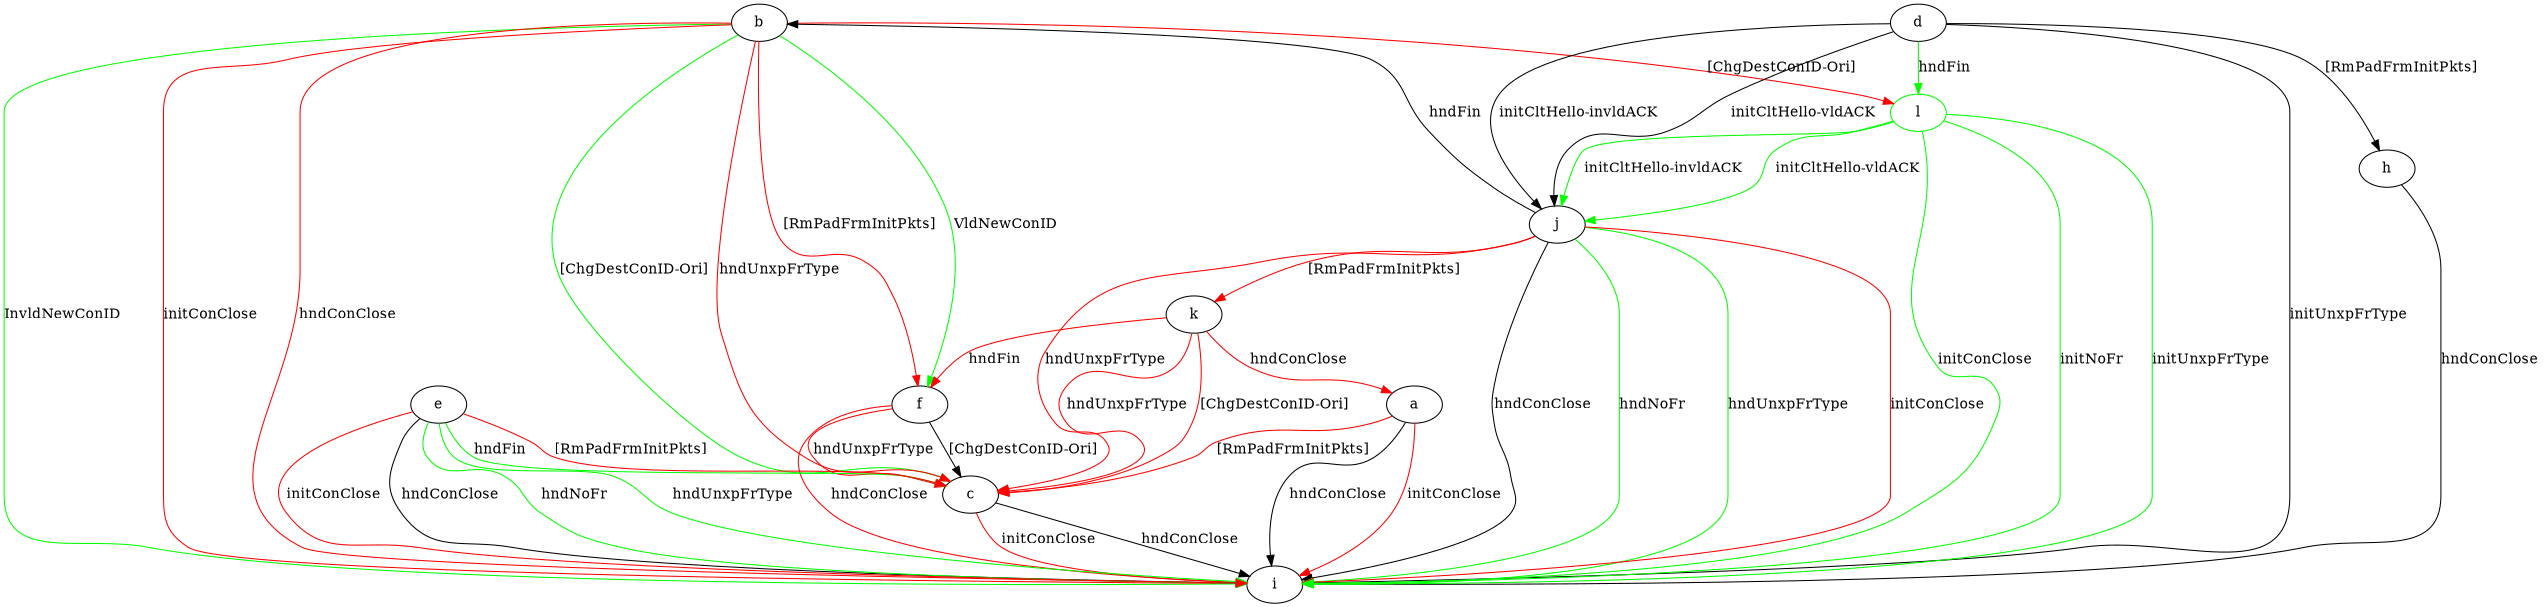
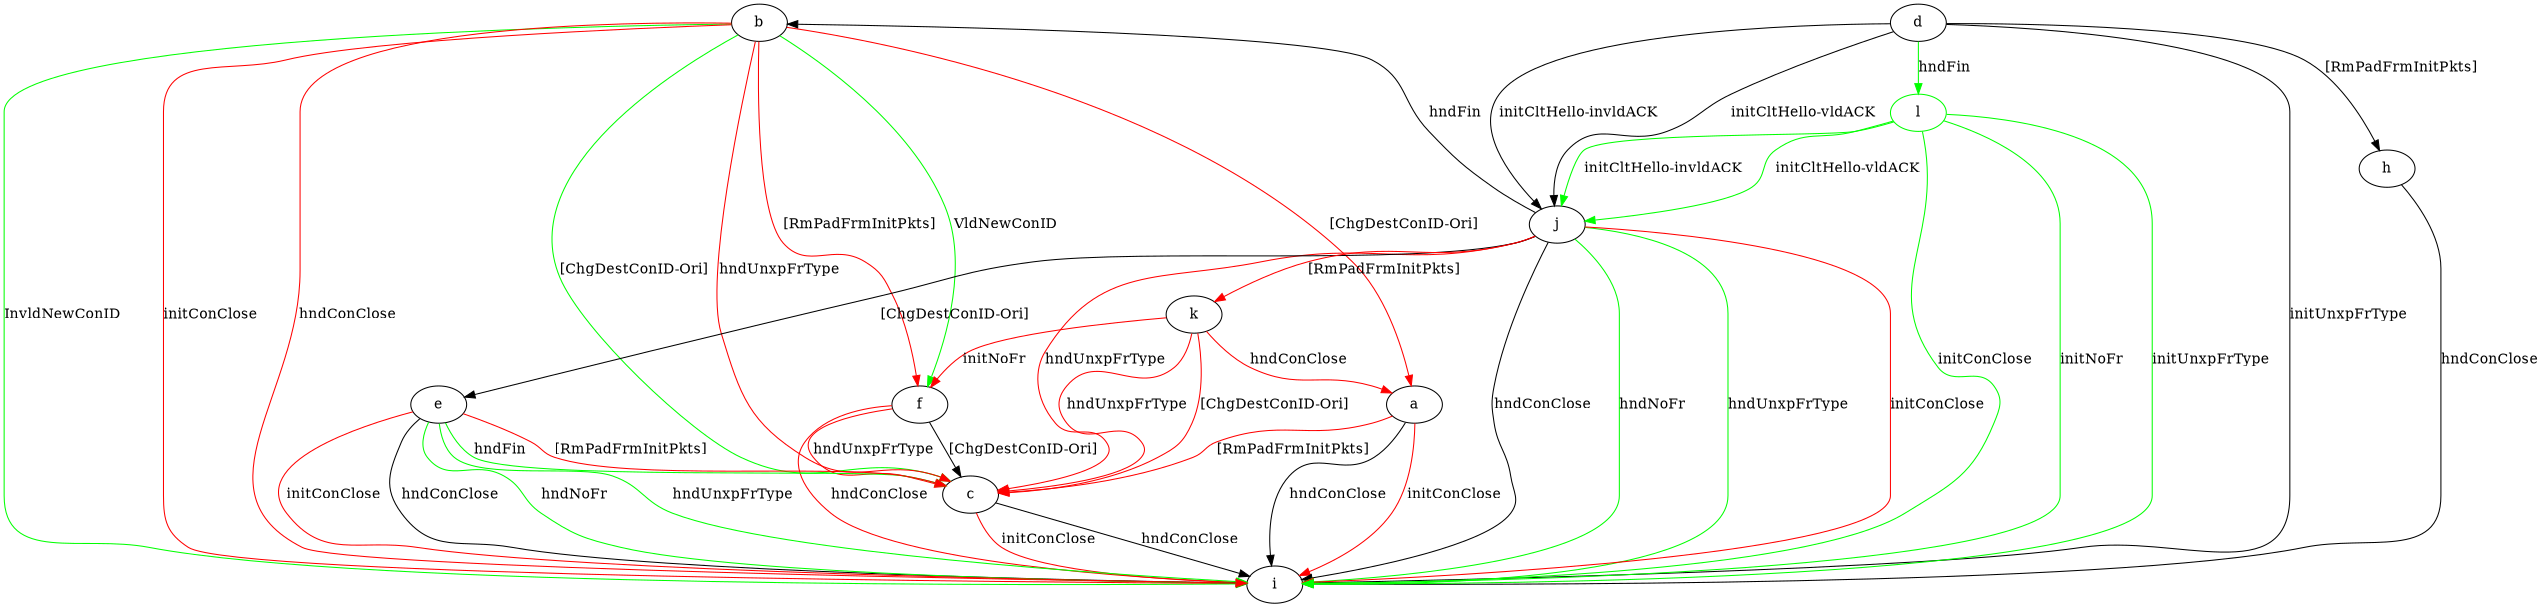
edge "b" -> "l": now "b" -> "a"
edge "j" -> "e": added, label "[ChgDestConID-Ori]"
edge "k" -> "f": label "hndFin " -> "initNoFr "
